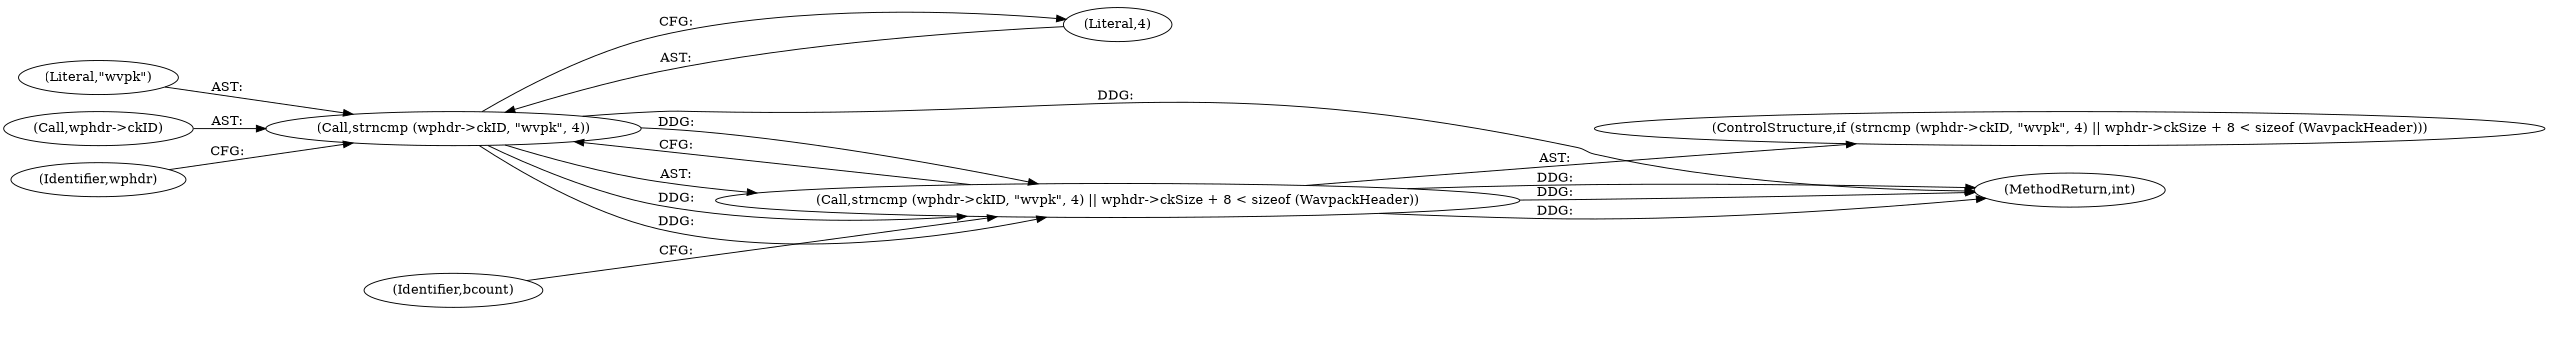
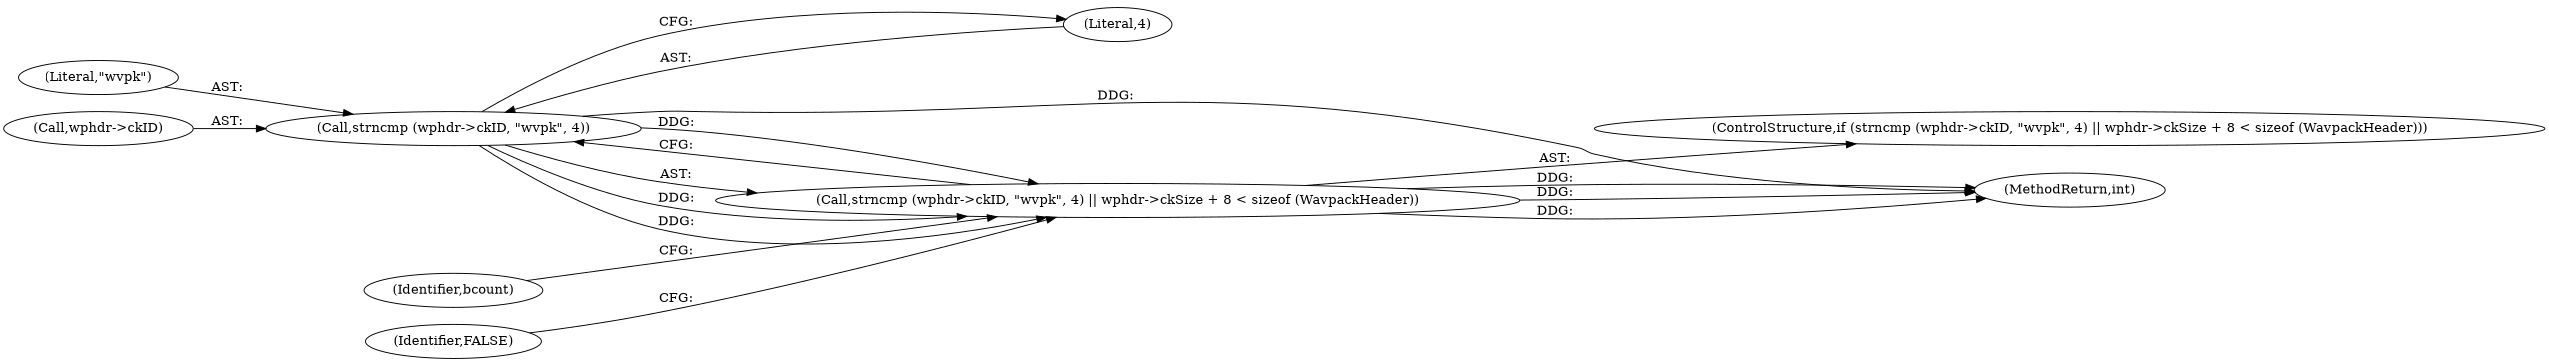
node "(Identifier,wphdr)": removed
node "(Identifier,FALSE)": added
